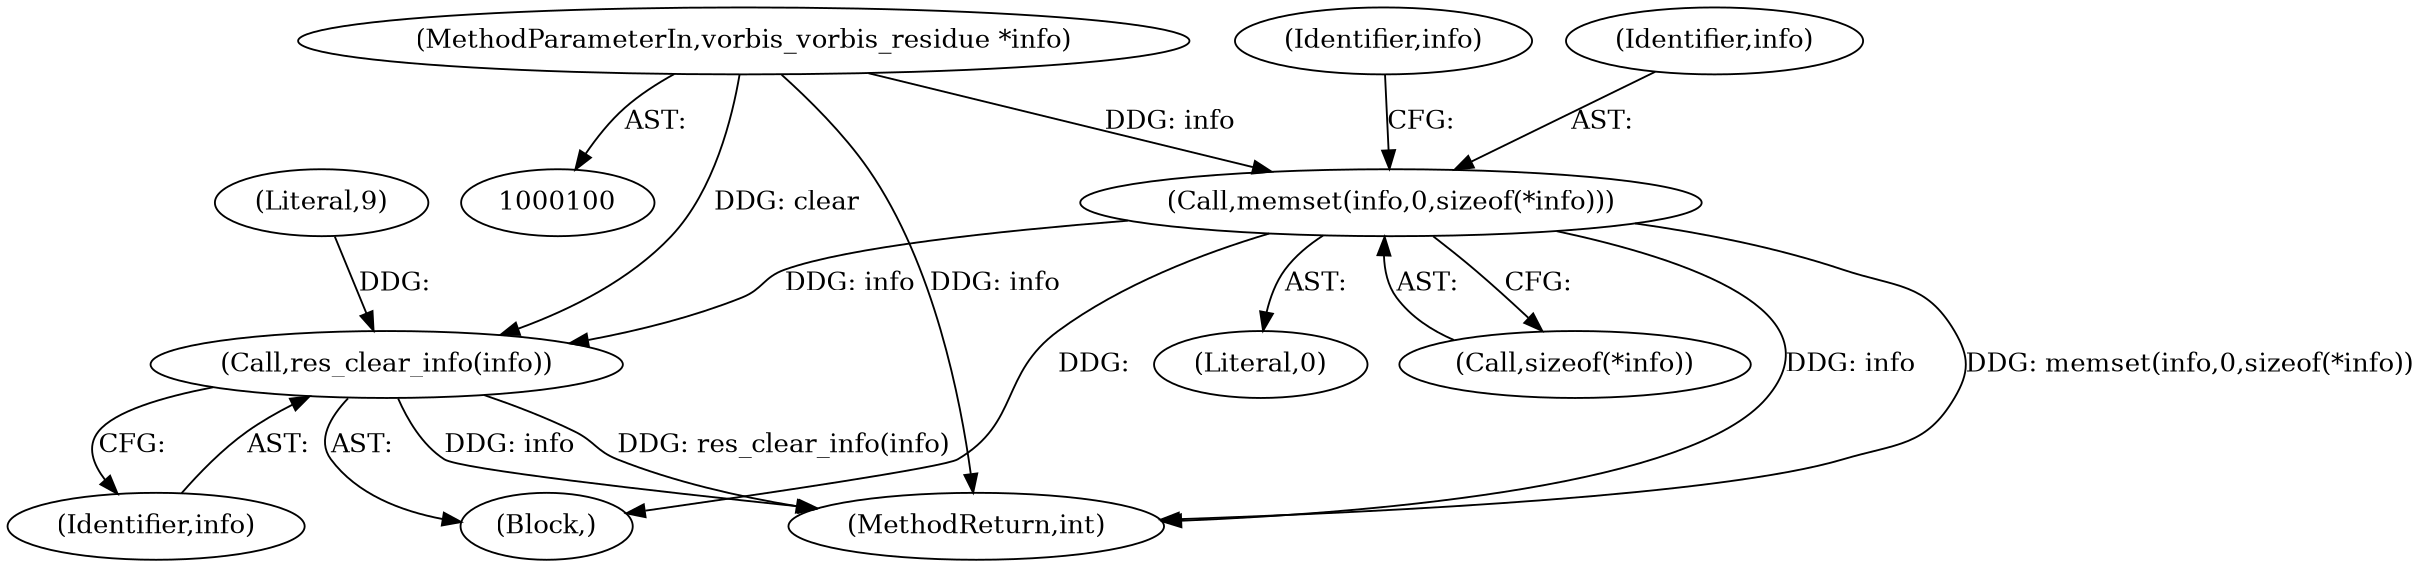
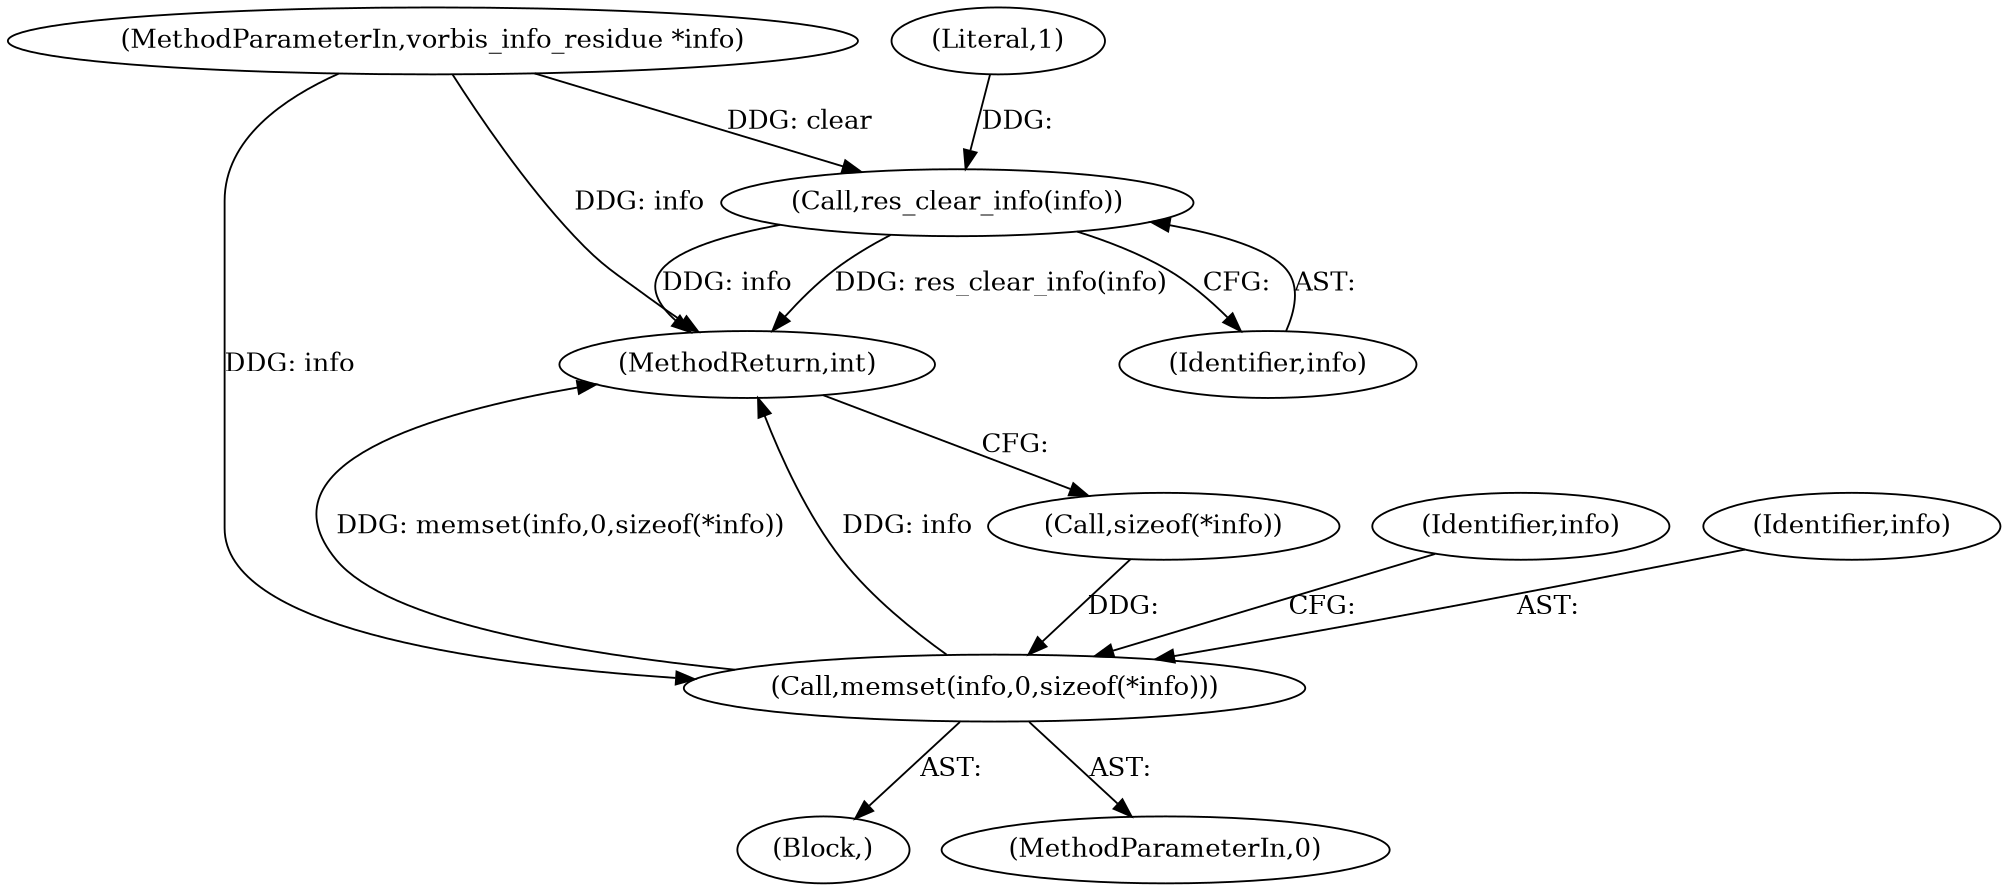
node "(MethodParameterIn,vorbis_vorbis_residue *info)": label "(MethodParameterIn,vorbis_vorbis_residue *info)" -> "(MethodParameterIn,vorbis_info_residue *info)"
node "(Literal,9)": label "(Literal,9)" -> "(Literal,1)"
node "1000100": removed
edge "(Call,memset(info,0,sizeof(*info)))" -> "(Call,res_clear_info(info))": removed, label "DDG: info"
edge "(Call,memset(info,0,sizeof(*info)))" -> "(Call,sizeof(*info))": now "(MethodReturn,int)" -> "(Call,sizeof(*info))"
edge "(Call,sizeof(*info))" -> "(Call,memset(info,0,sizeof(*info)))": label "AST: " -> "DDG: "
edge "(Call,memset(info,0,sizeof(*info)))" -> "(Block,)": label "DDG: " -> "AST: "
node "(Literal,0)": label "(Literal,0)" -> "(MethodParameterIn,0)"
edge "(Call,res_clear_info(info))" -> "(Block,)": removed, label "AST:"
